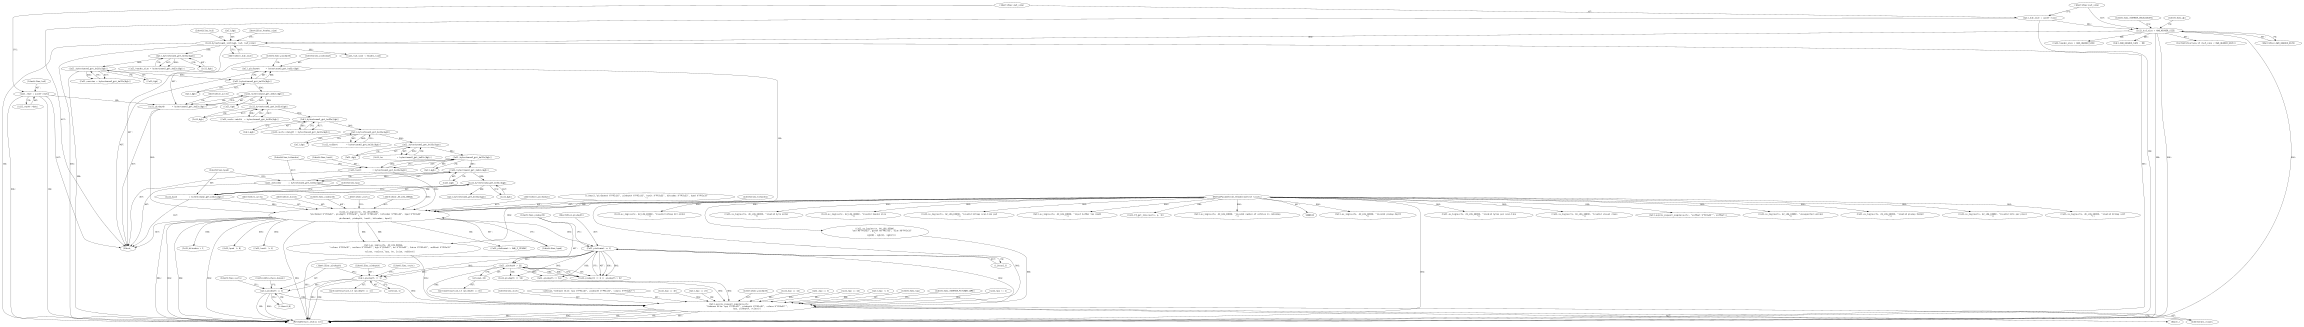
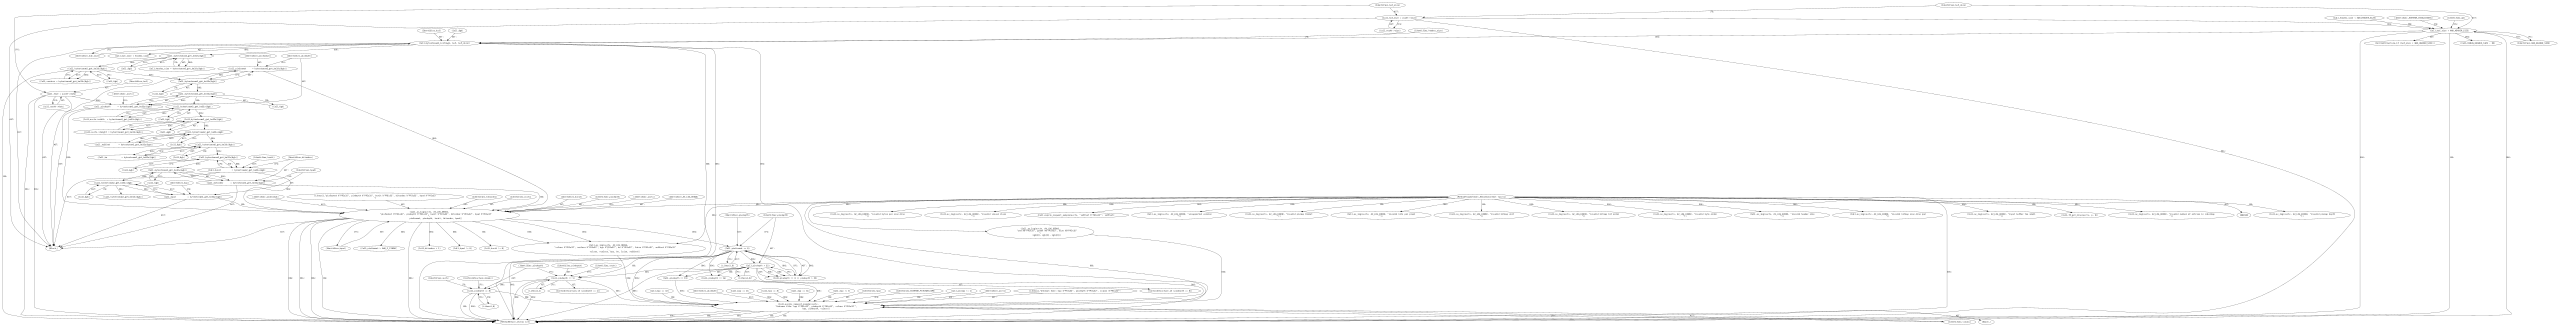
node "(Call,avpkt->size)": added
edge "(Call,buf_size < XWD_HEADER_SIZE)" -> "(Call,header_size < XWD_HEADER_SIZE)": reversed
node "(Call,XWD_HEADER_SIZE - 20)": label "(Call,XWD_HEADER_SIZE - 20)" -> "(Call,DEBUG_HEADER_SIZE - 20)"
edge "(Call,pixdepth > 32)" -> "(MethodReturn,static int)": added, label "DDG:"
node "(Call,bpp == 24)": removed
node "(Call,bpp != 1)": label "(Call,bpp != 1)" -> "(Call,pixmap != 1)"
